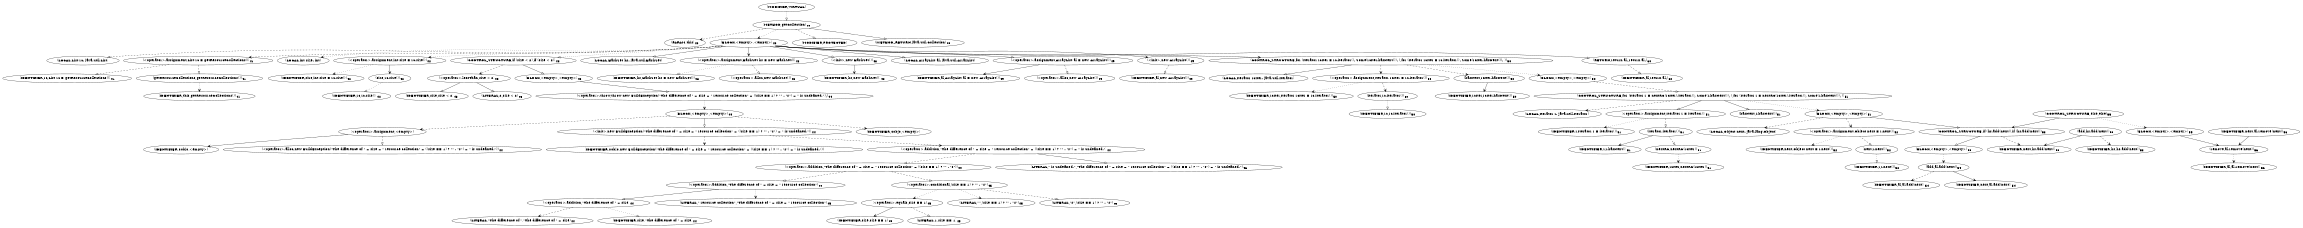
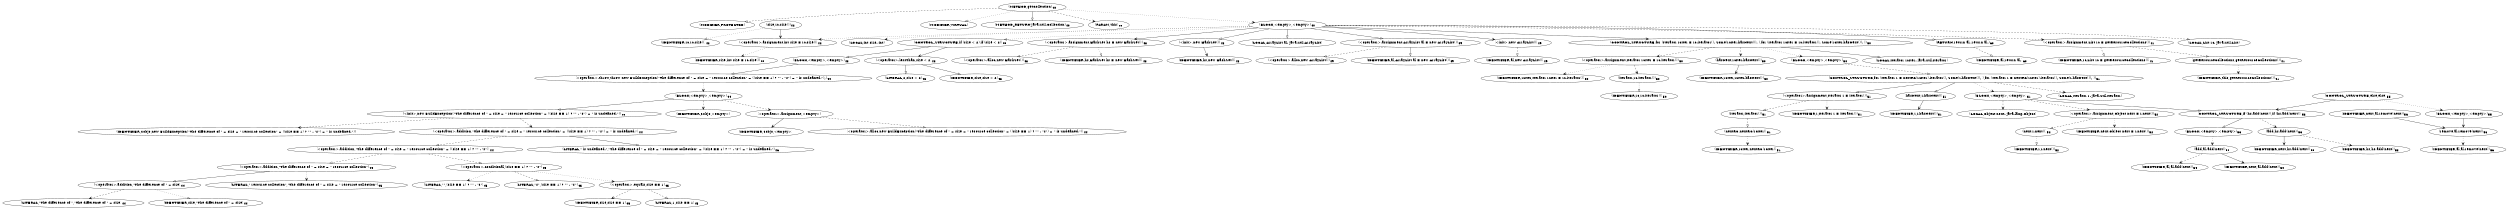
edge "(MODIFIER,VIRTUAL)" -> "(METHOD,getCollection)": reversed
node "(LOCAL,HashSet hs: java.util.HashSet)": removed
edge "(<operator>.assignment,int size = rc.size())" -> "(size,rc.size())": reversed
edge "(CONTROL_STRUCTURE,if (size < 2),if (size < 2))" -> "(<operator>.lessThan,size < 2)": style dashed -> solid
edge "(<operator>.assignment,ArrayList al = new ArrayList())" -> "(IDENTIFIER,al,ArrayList al = new ArrayList())": arrowhead vee -> onormal
edge "(iterator,iterator())" -> "(IDENTIFIER,r,r.hasNext())": now "(hasNext,r.hasNext())" -> "(IDENTIFIER,r,r.hasNext())"
edge "(CONTROL_STRUCTURE,if (hs.add(next)),if (hs.add(next)))" -> "(IDENTIFIER,next,hs.add(next))": now "(CONTROL_STRUCTURE,if (hs.add(next)),if (hs.add(next)))" -> "(add,hs.add(next))"
edge "(<operator>.equals,size == 1)" -> "(IDENTIFIER,size,size == 1)": style solid -> dashed
